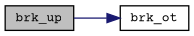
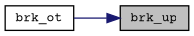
edge "brk_up" -> "brk_ot": reversed
